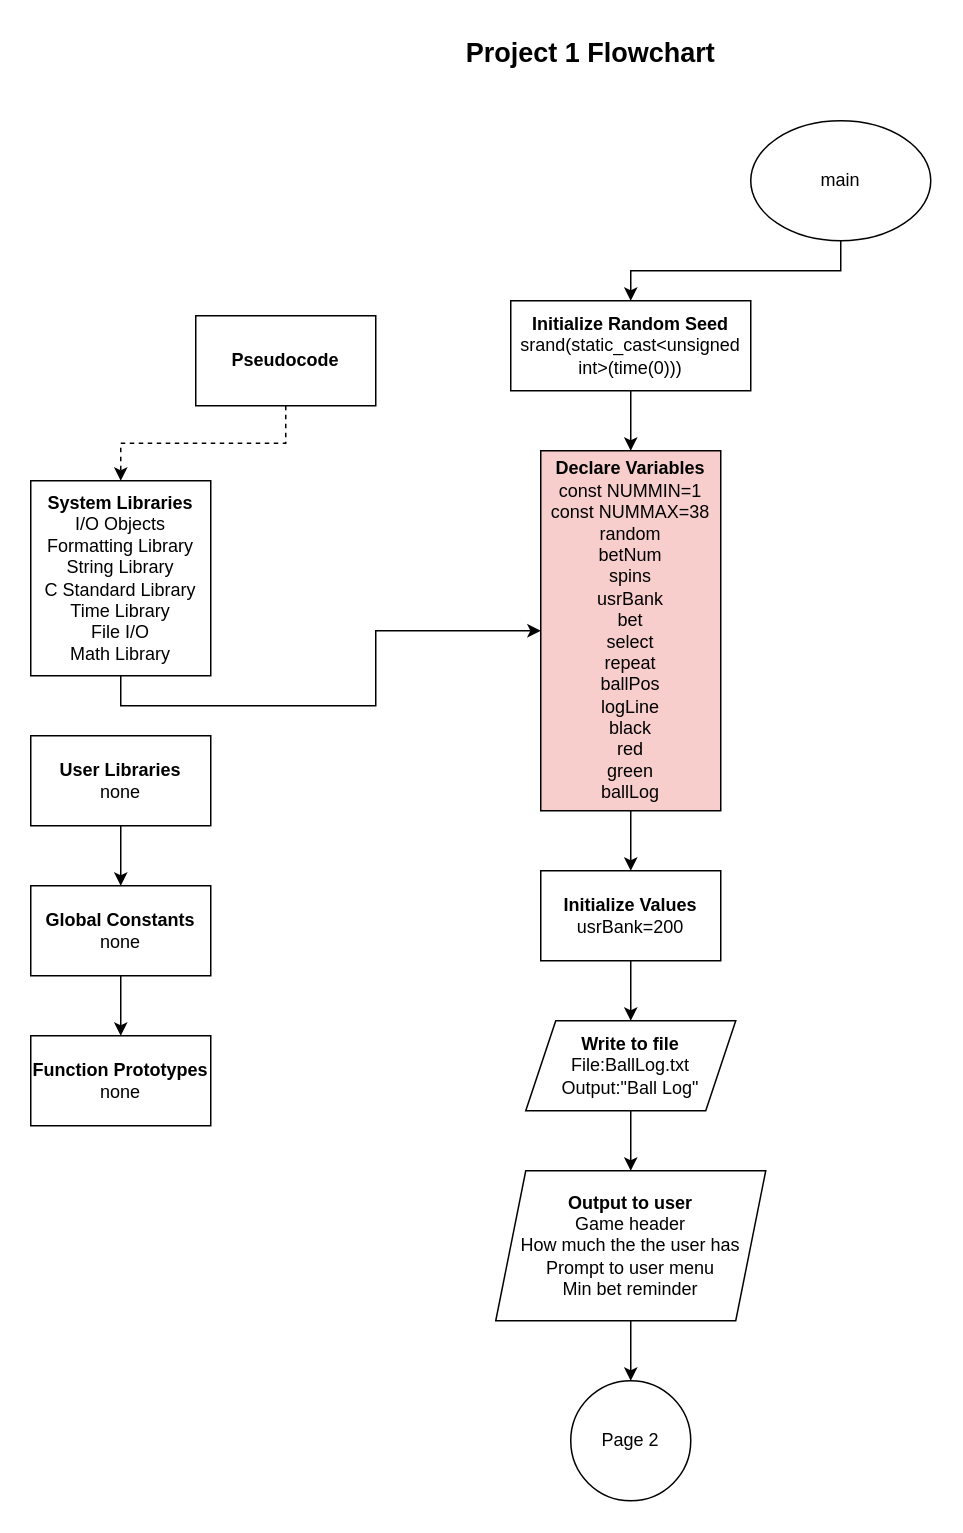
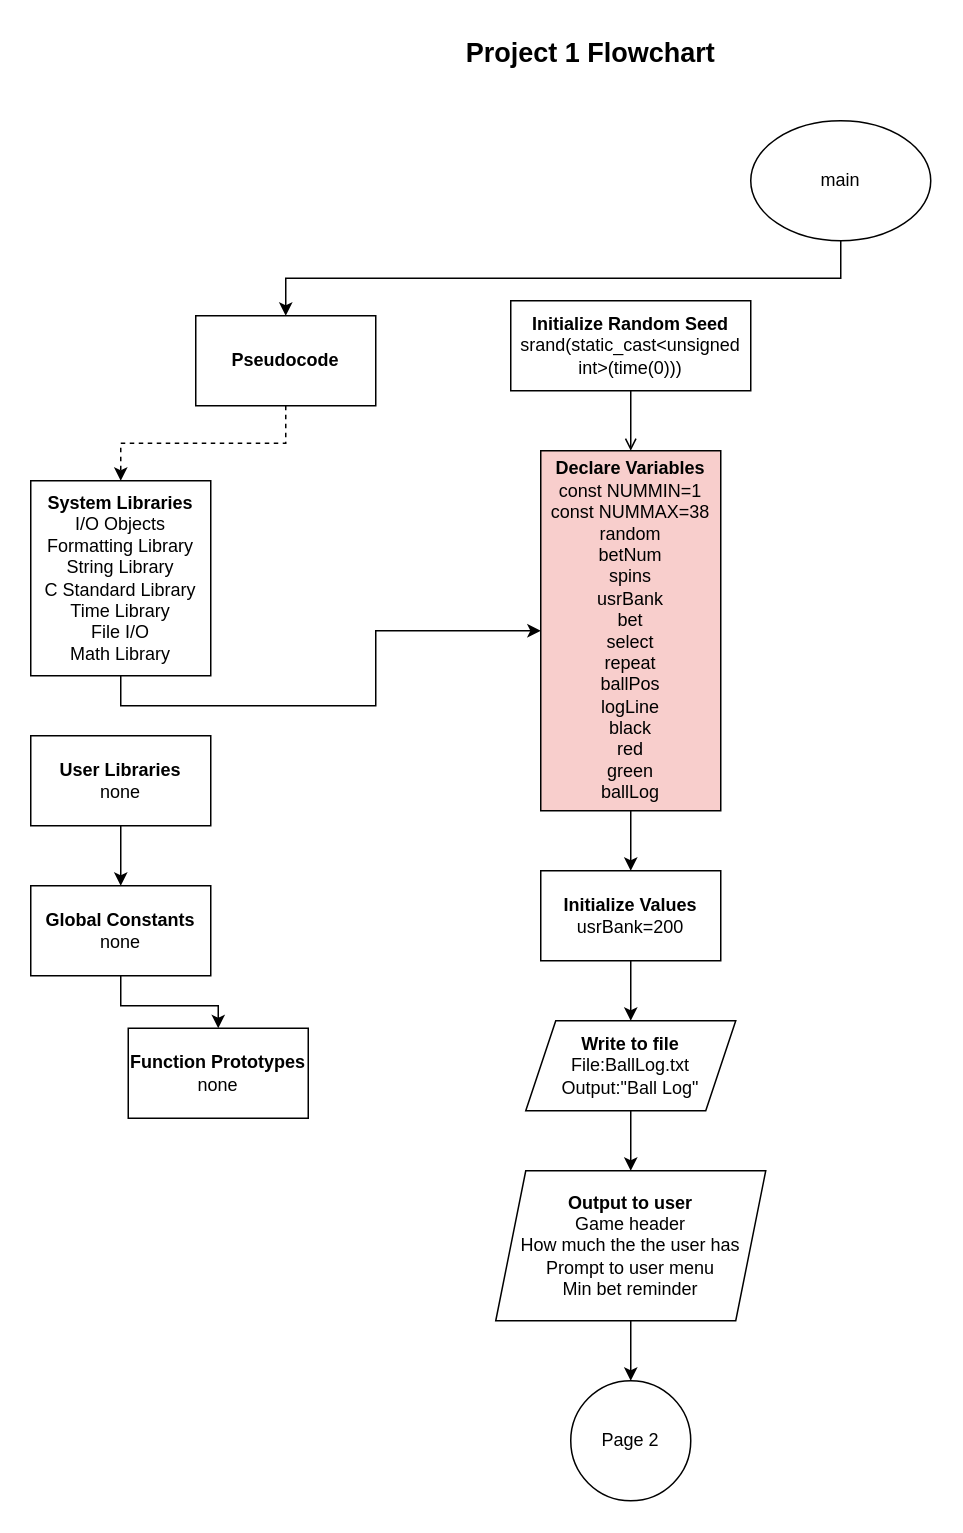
edge "main" -> "Initialize Random Seed srand(static_cast<unsigned int>(time(0)))": now "main" -> "Pseudocode"
edge "Initialize Random Seed srand(static_cast<unsigned int>(time(0)))" -> "Declare Variables const NUMMIN=1 const NUMMAX=38 random betNum spins usrBank bet select repeat ballPos logLine black red green ballLog": arrowhead classic -> open
node "Function Prototypes none": moved (121, 1081) -> (218, 1073)
